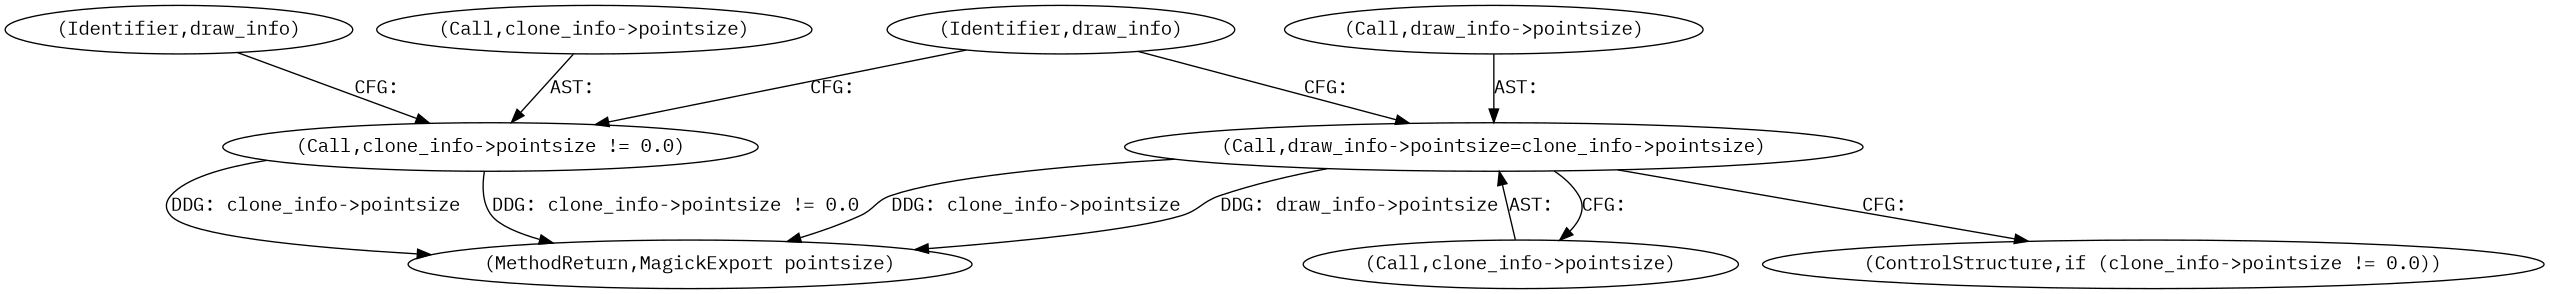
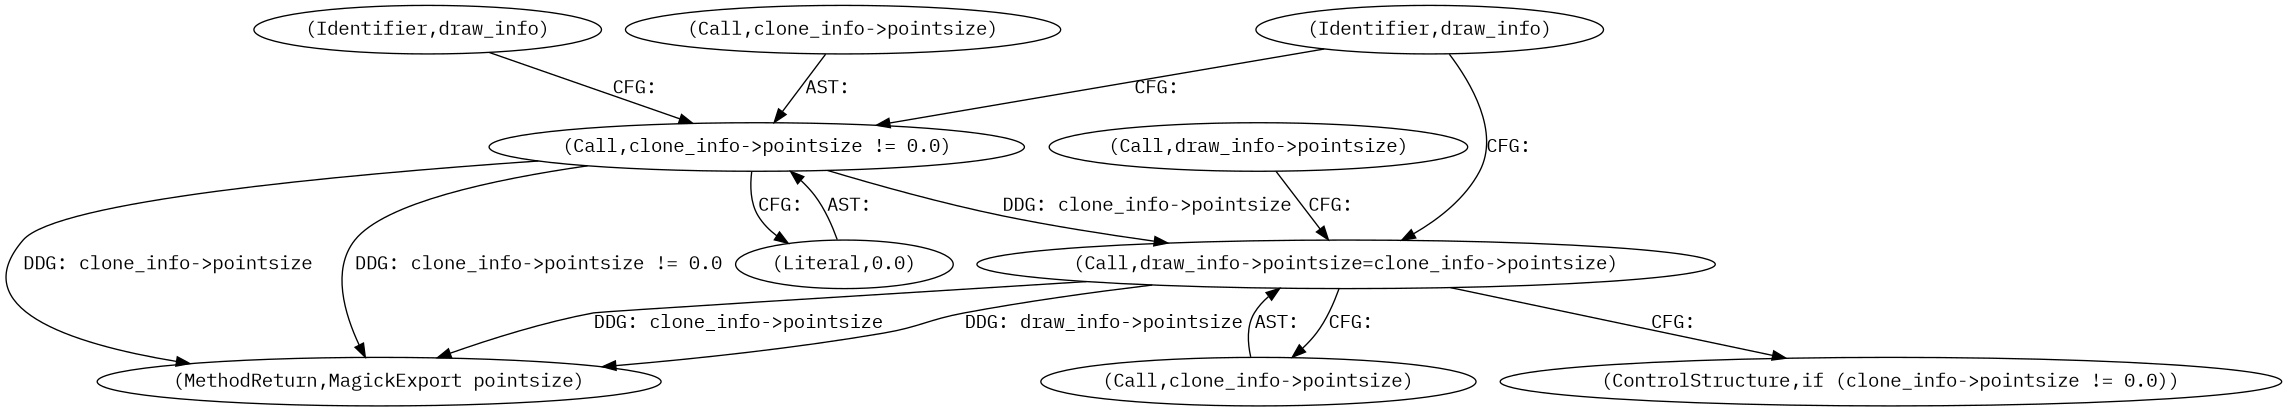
edge "(Call,draw_info->pointsize)" -> "(Call,draw_info->pointsize=clone_info->pointsize)": label "AST: " -> "CFG: "
edge "(Call,clone_info->pointsize != 0.0)" -> "(Call,draw_info->pointsize=clone_info->pointsize)": added, label "DDG: clone_info->pointsize"
node "(Literal,0.0)": added
